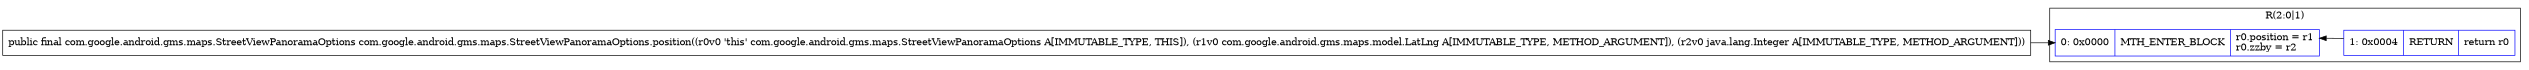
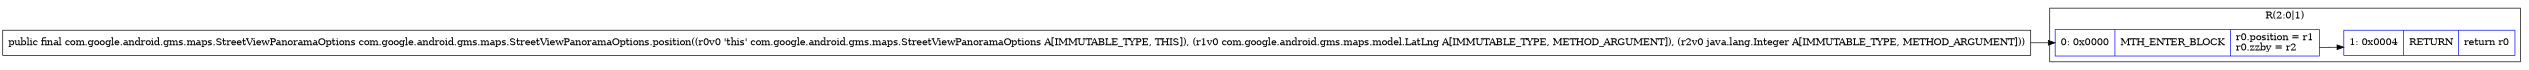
edge "1: 0x0004" -> "0: 0x0000": reversed
